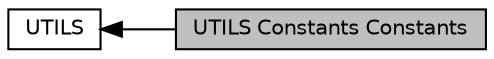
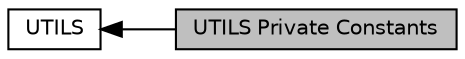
node "UTILS Constants Constants": label "UTILS Constants Constants" -> "UTILS Private Constants"
